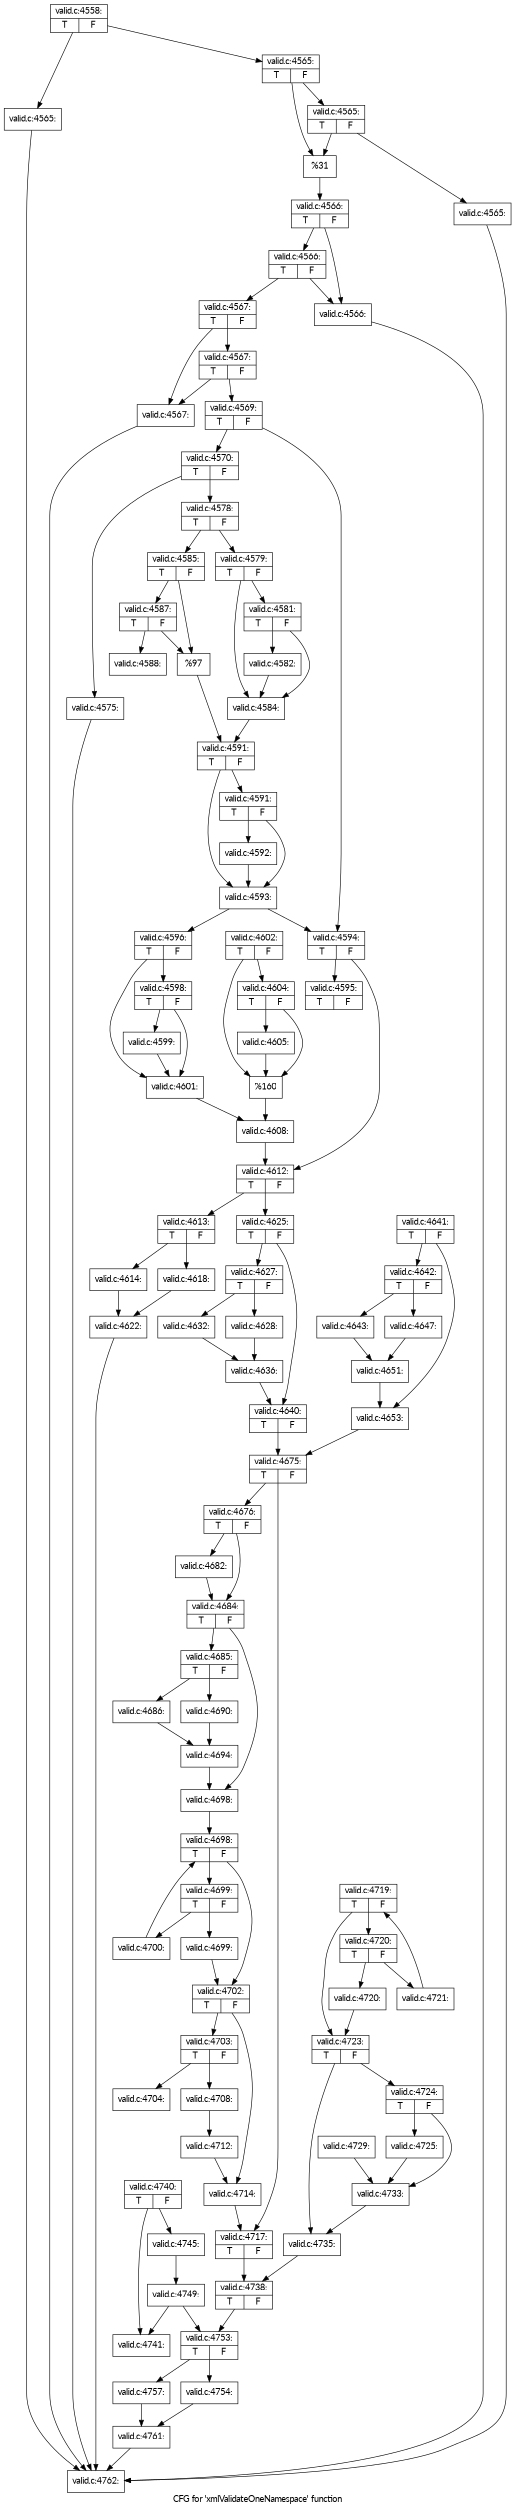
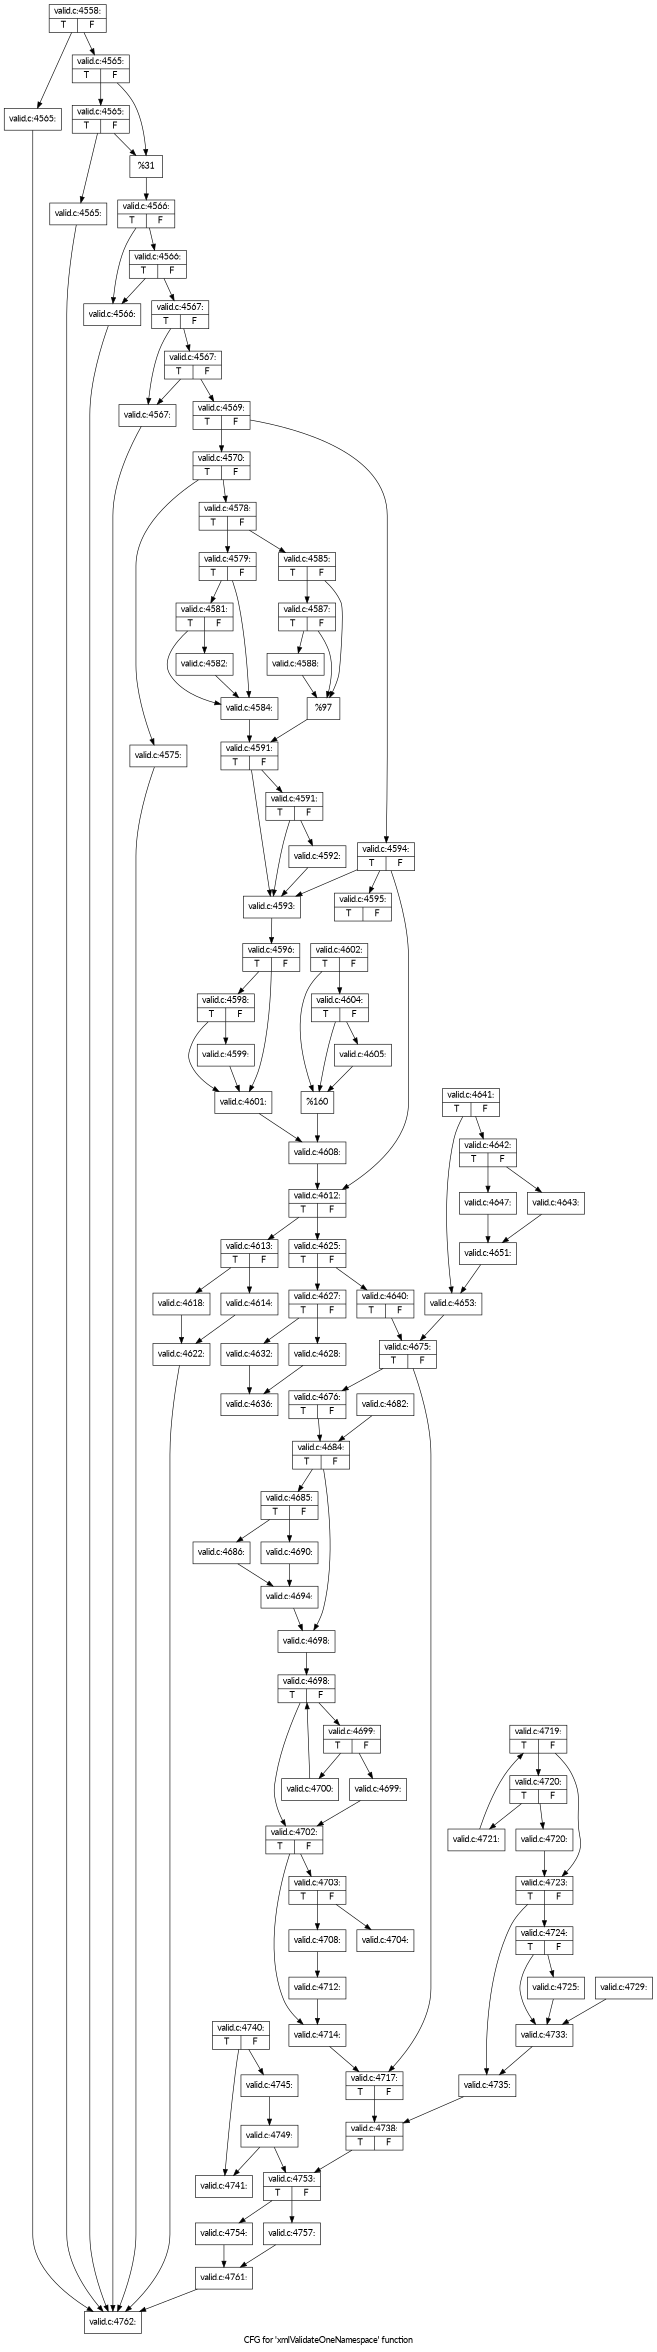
edge "valid.c:4588:" -> "%97": added
edge "valid.c:4593:" -> "valid.c:4594:": reversed
edge "valid.c:4636:" -> "valid.c:4640:": removed
edge "valid.c:4676:" -> "valid.c:4682:": removed
